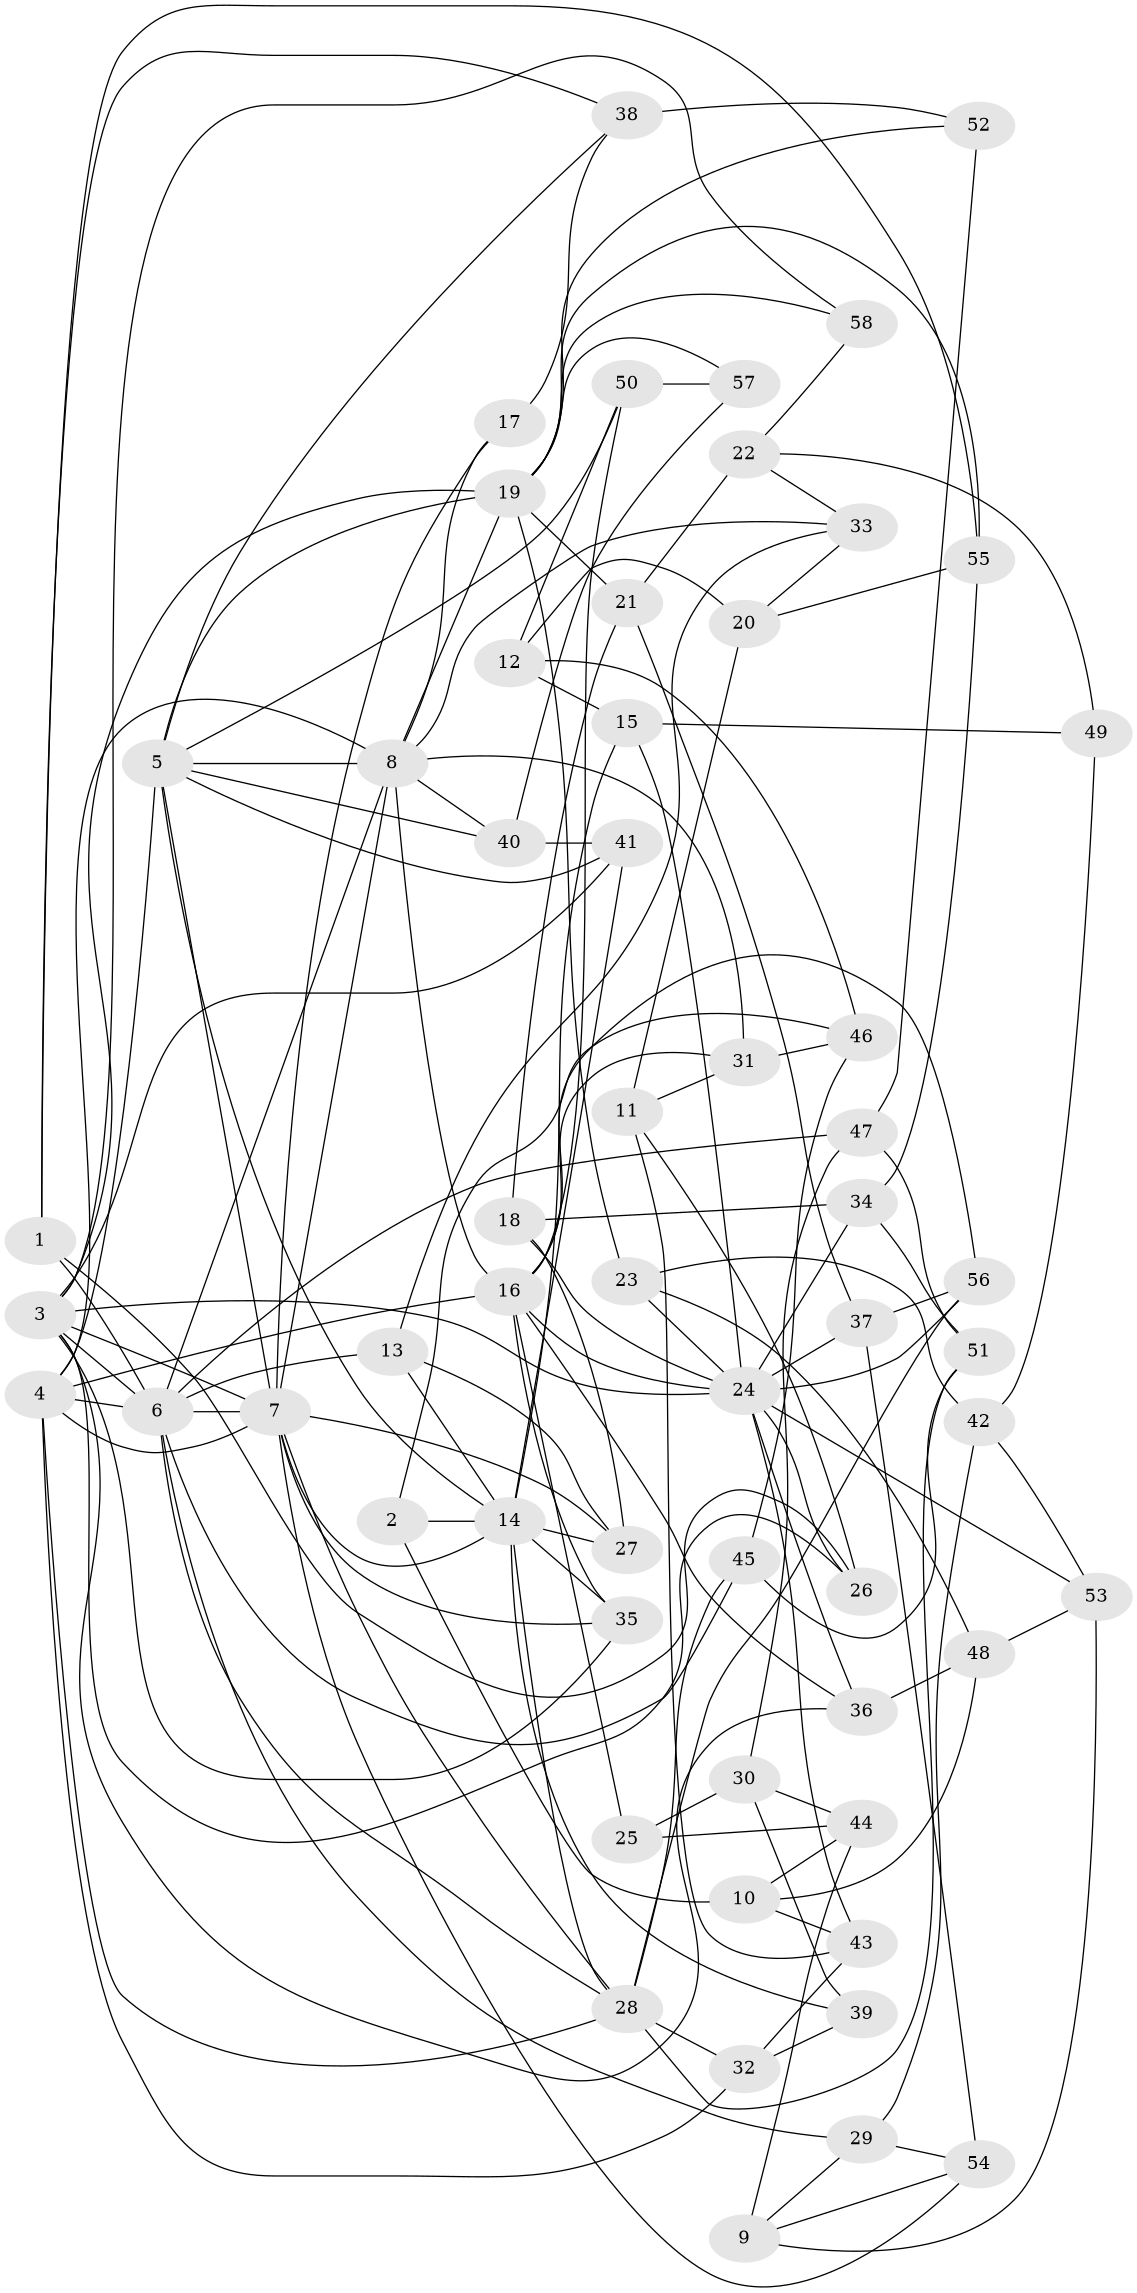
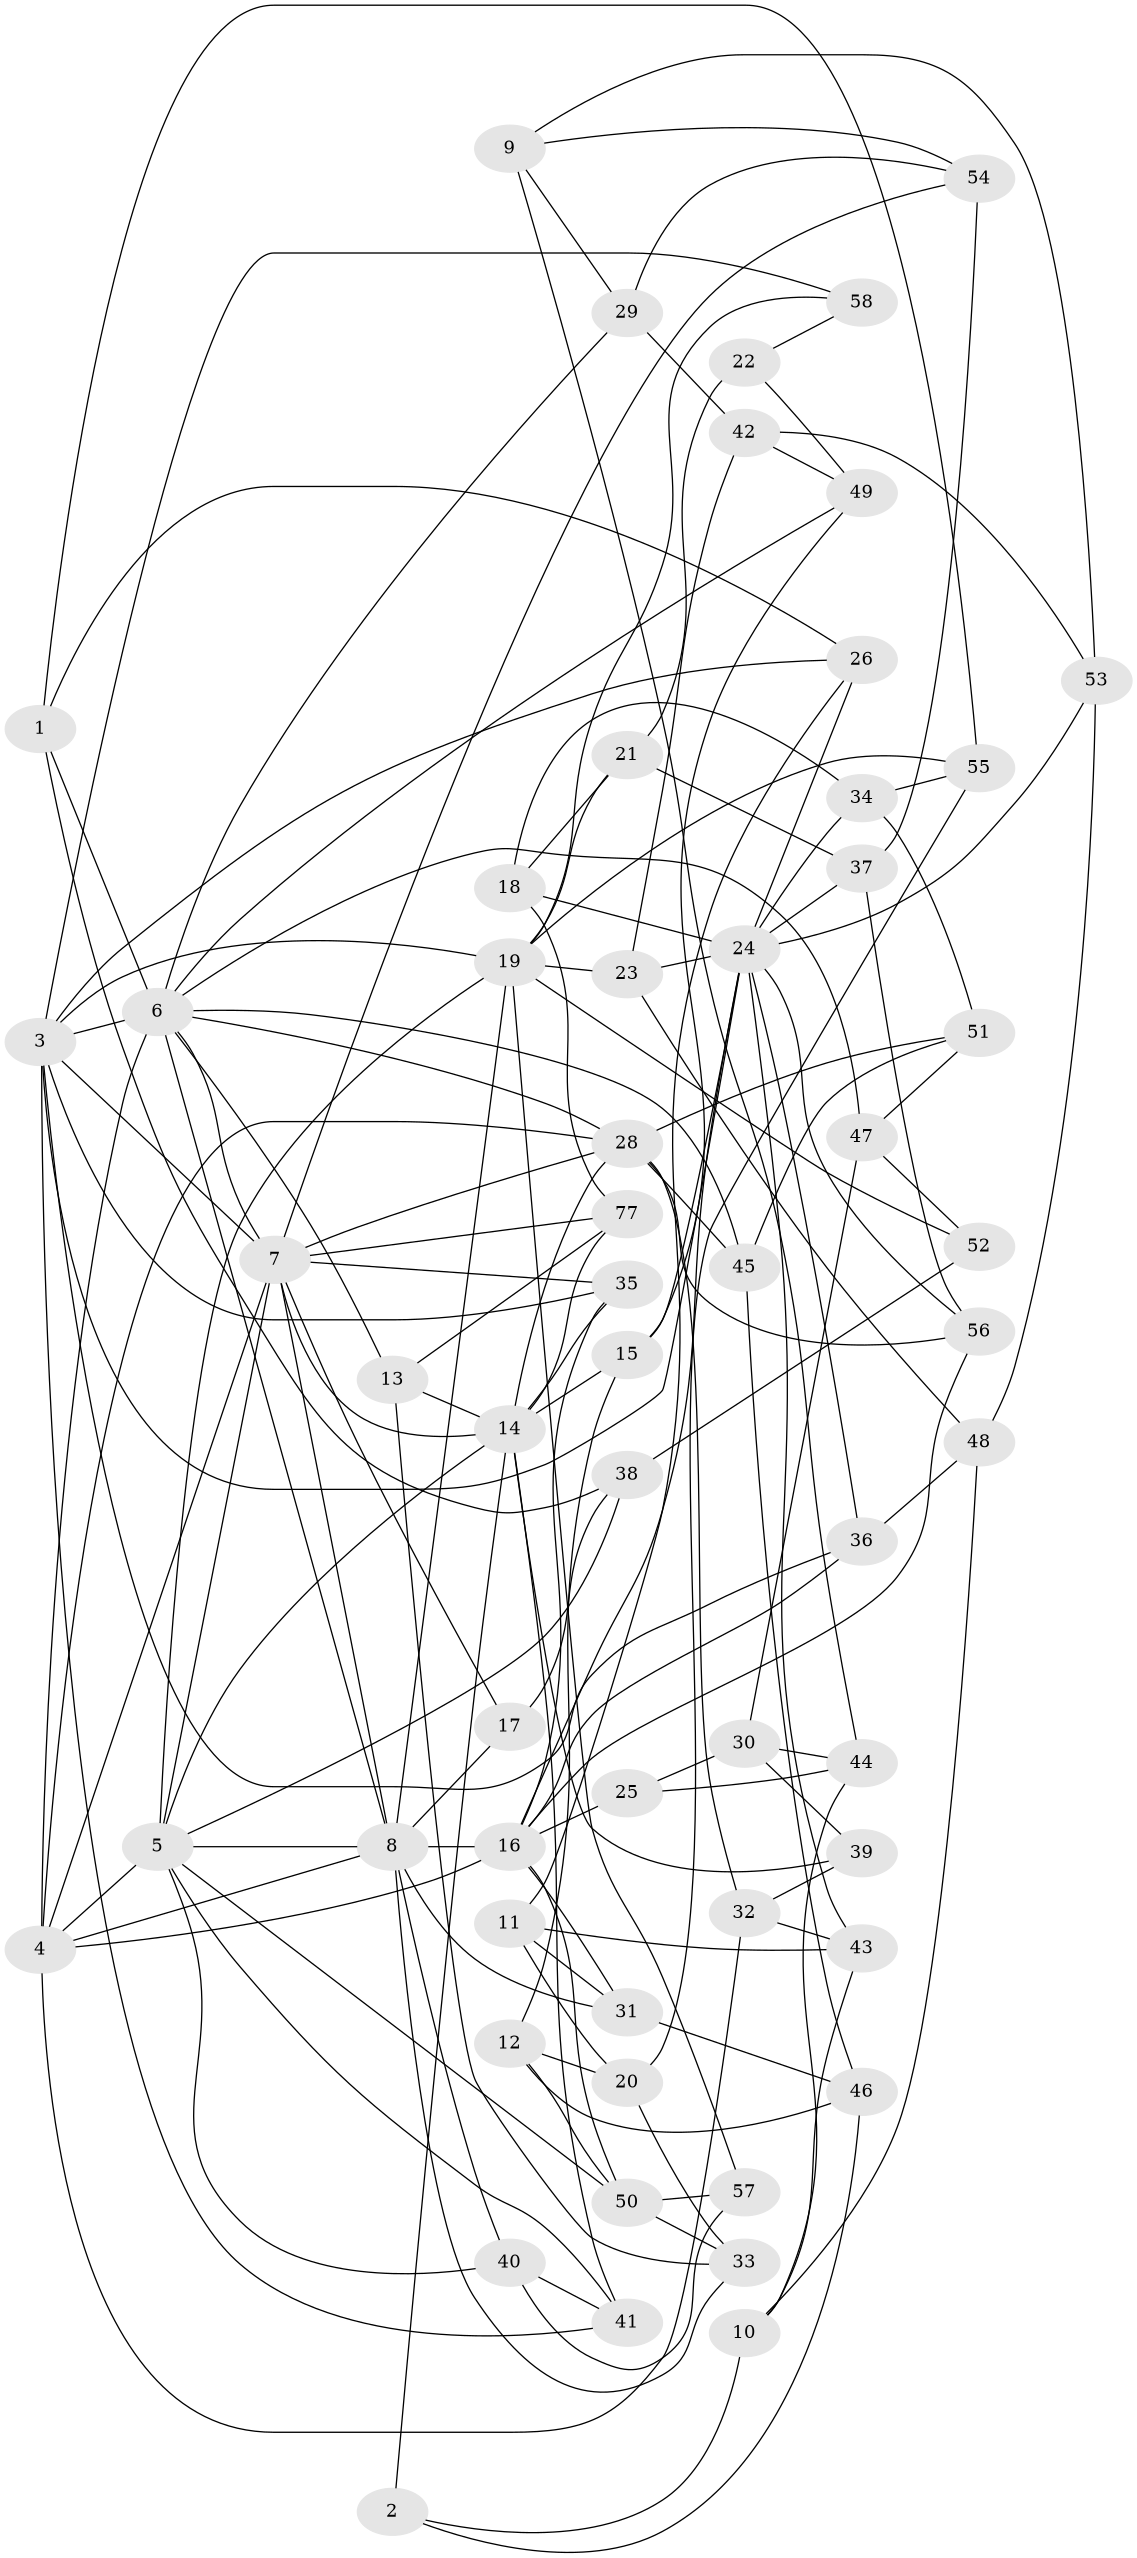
edge "22" -- "33": now "50" -- "33"
edge "49" -- "6": added
node "27": label "27" -> "77"
